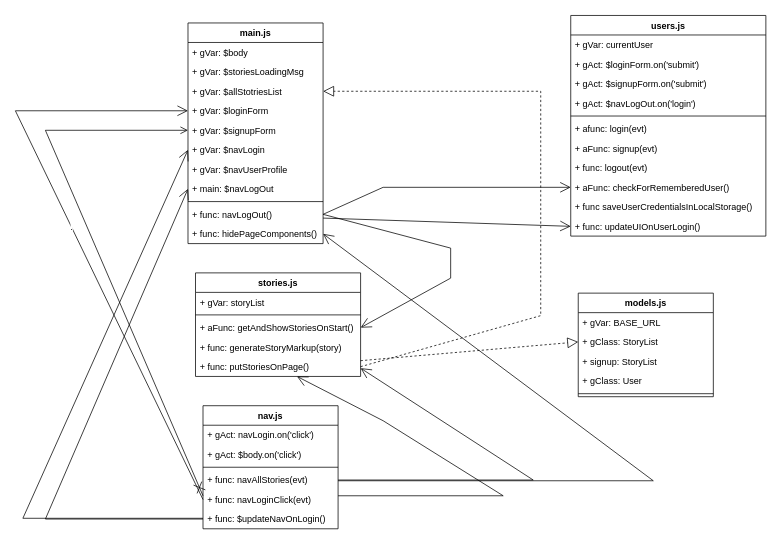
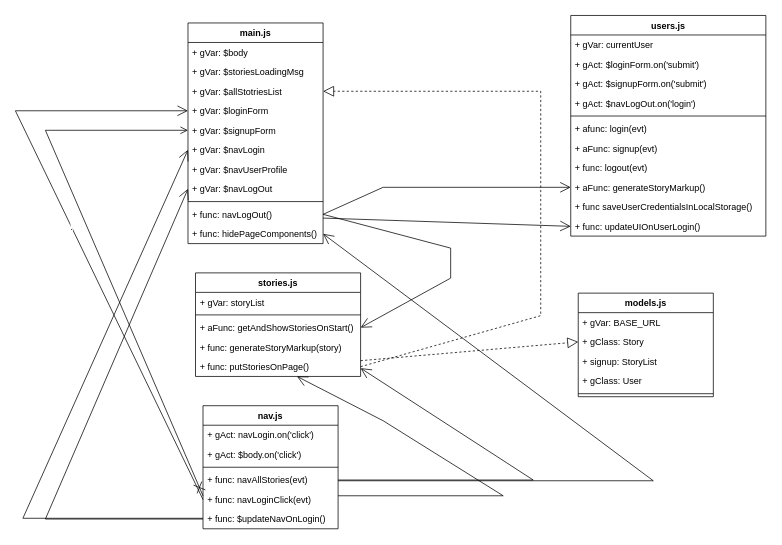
node "+ aFunc: checkForRememberedUser()": label "+ aFunc: checkForRememberedUser()" -> "+ aFunc: generateStoryMarkup()"
node "+ main: $navLogOut": label "+ main: $navLogOut" -> "+ gVar: $navLogOut"
node "+ gClass: StoryList": label "+ gClass: StoryList" -> "+ gClass: Story"
